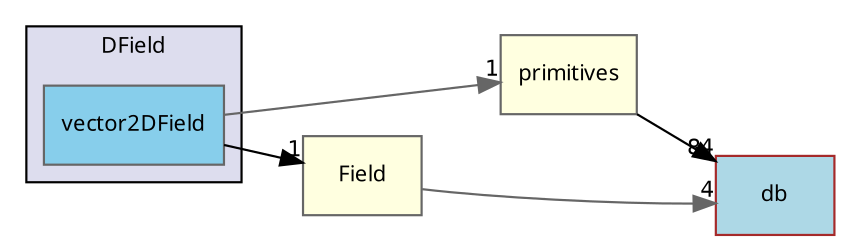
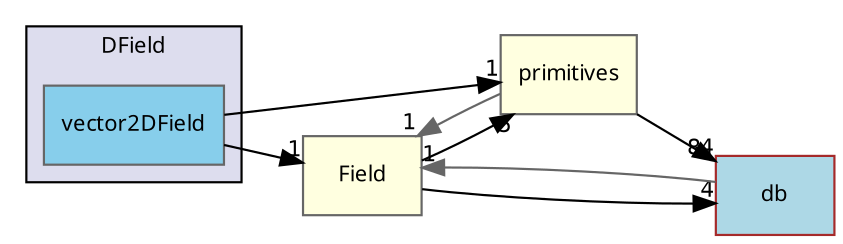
edge "vector2DField" -> "primitives": color gray40 -> black
edge "primitives" -> "Field": added
edge "Field" -> "primitives": added
edge "db" -> "Field": added
edge "Field" -> "db": color gray40 -> black
